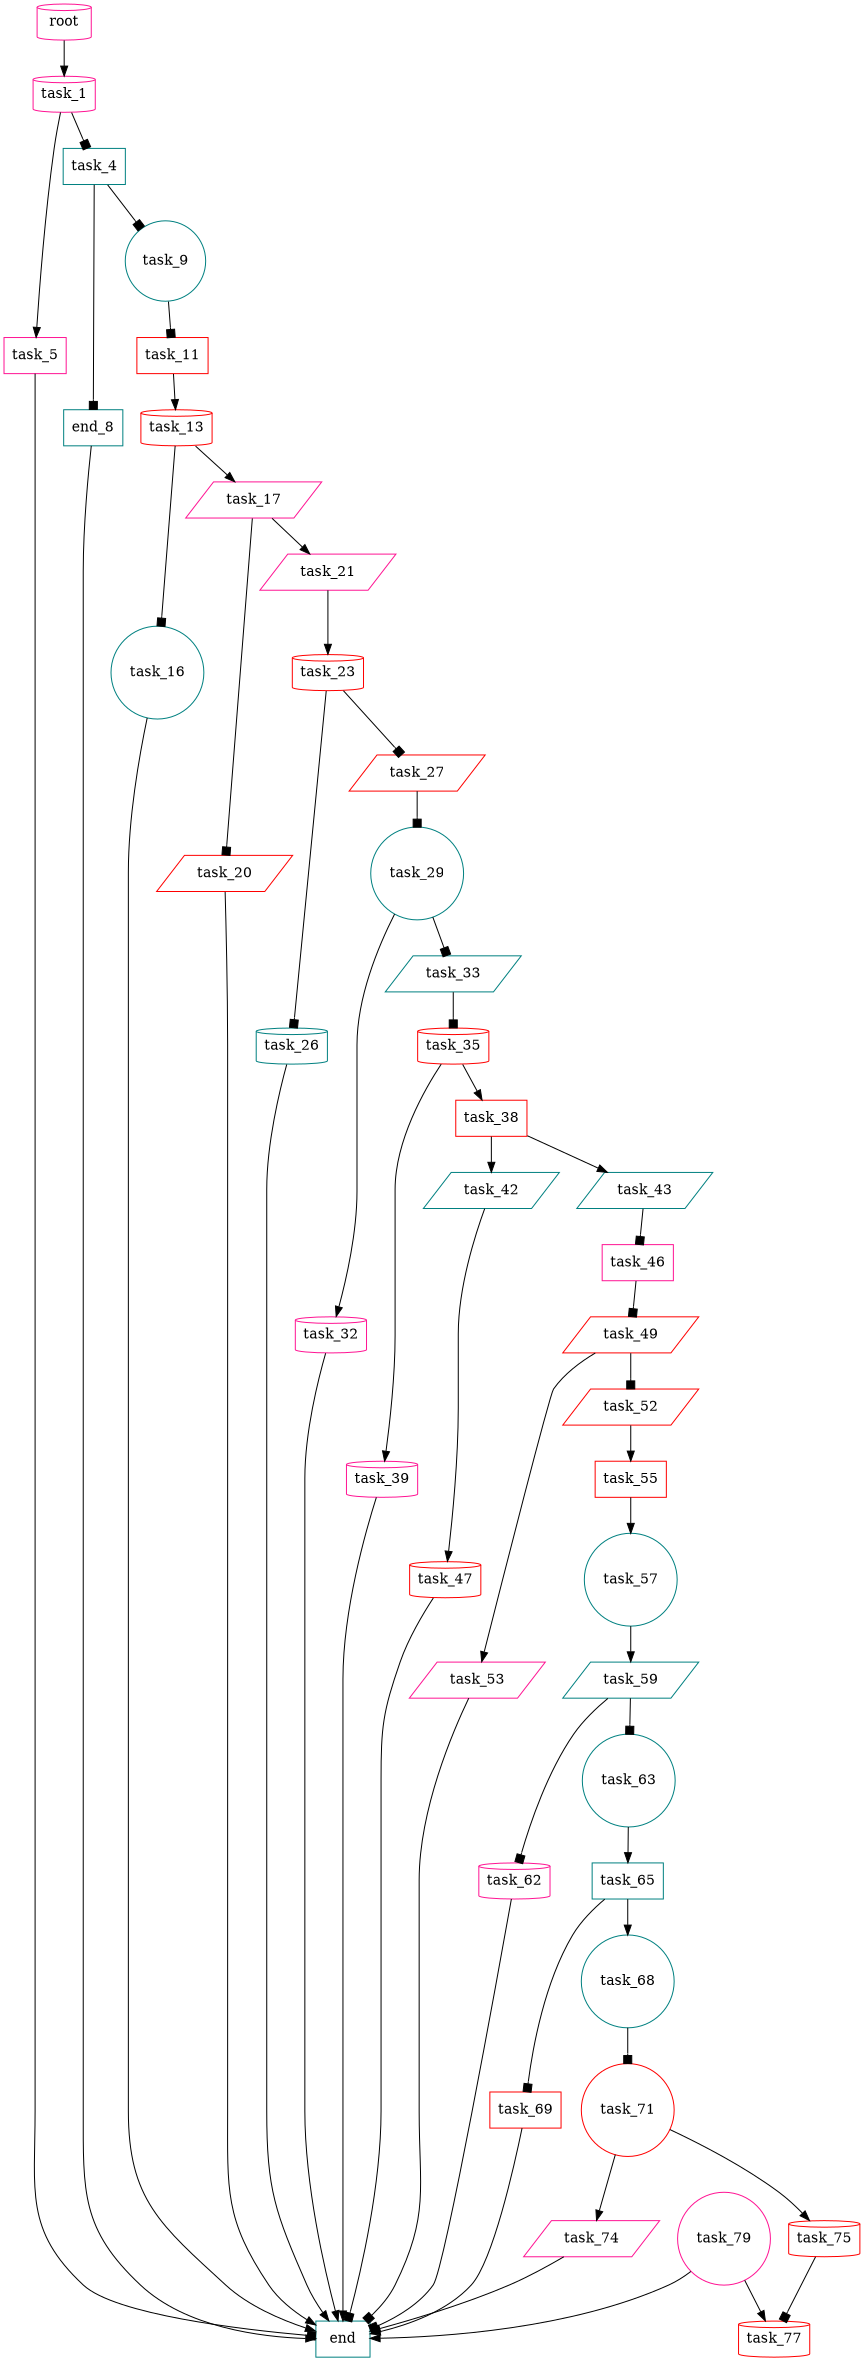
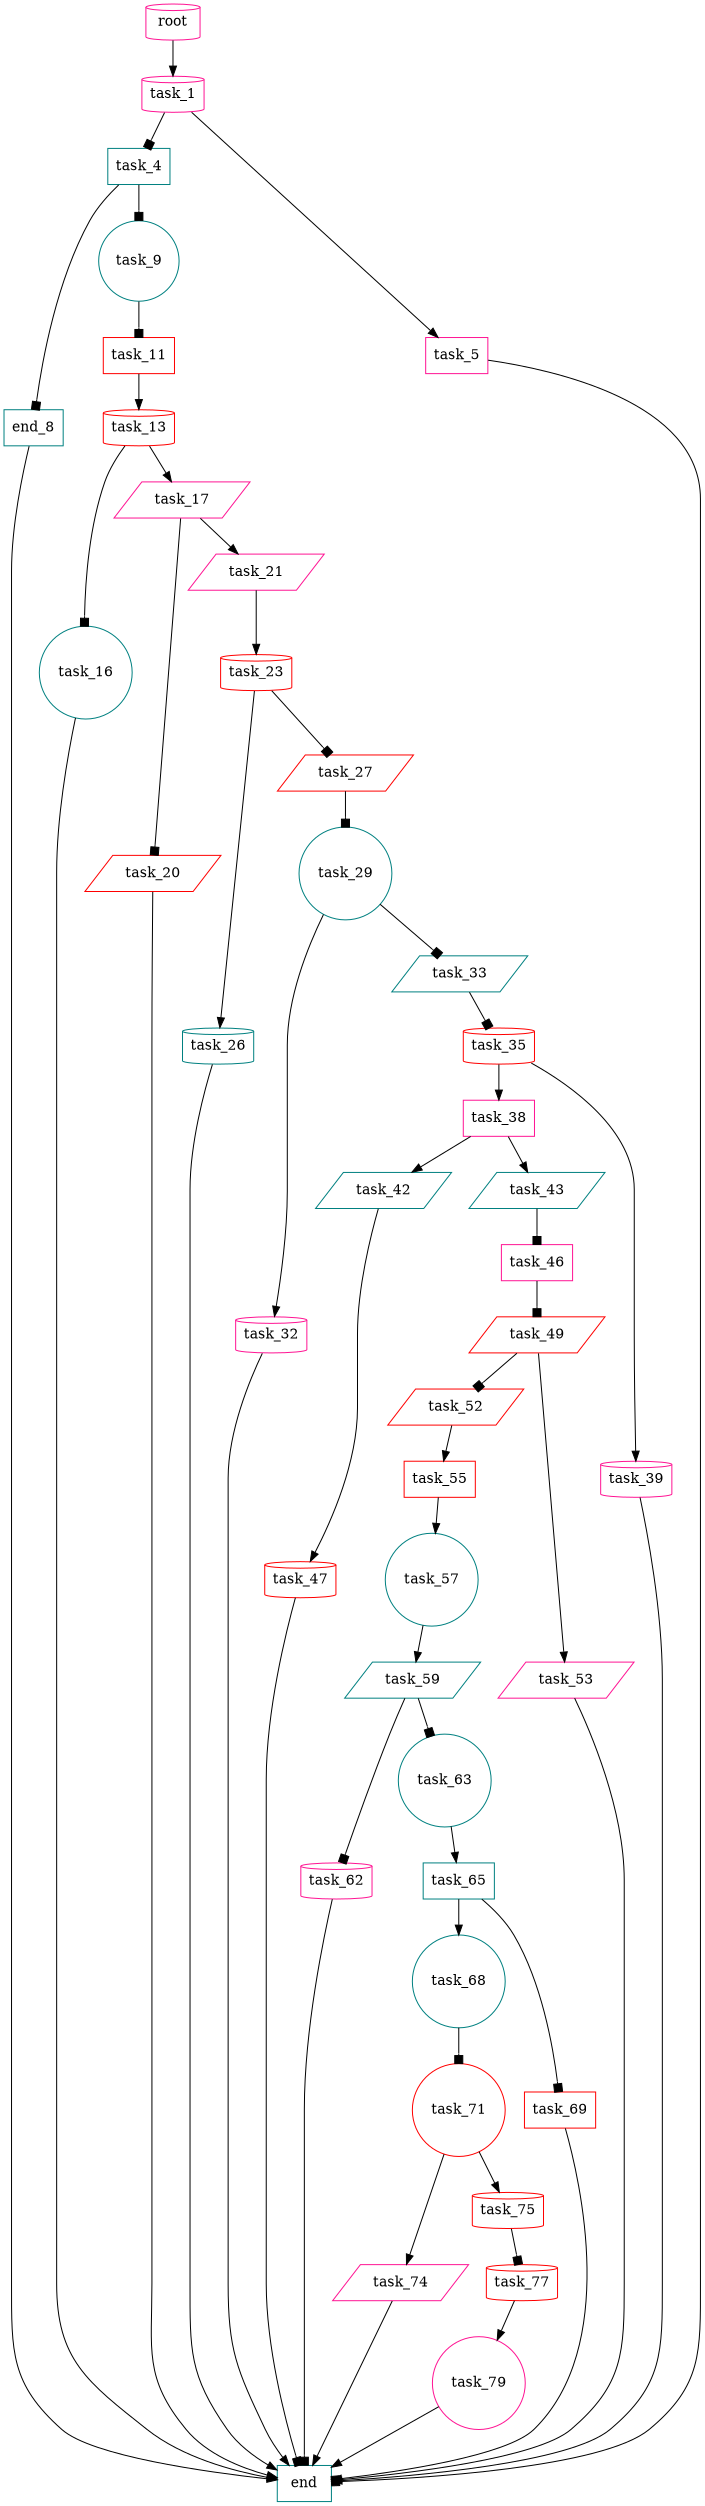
edge "task_23" -> "task_26": arrowhead box -> normal
node "task_38": color red -> deeppink
edge "task_79" -> "task_77": reversed
